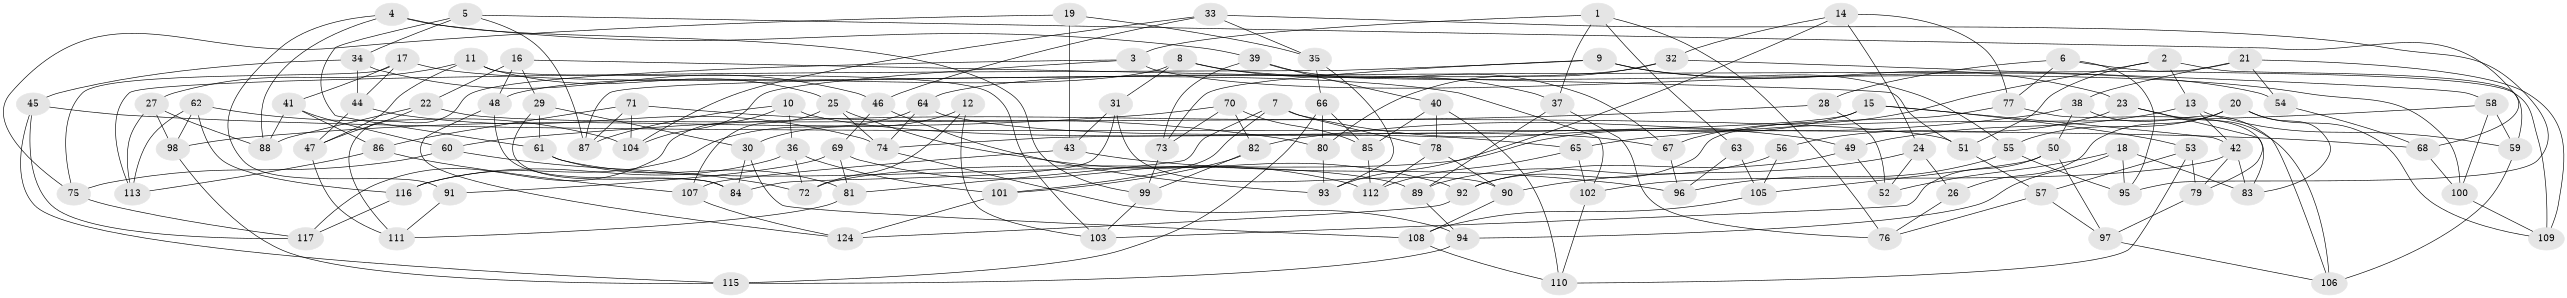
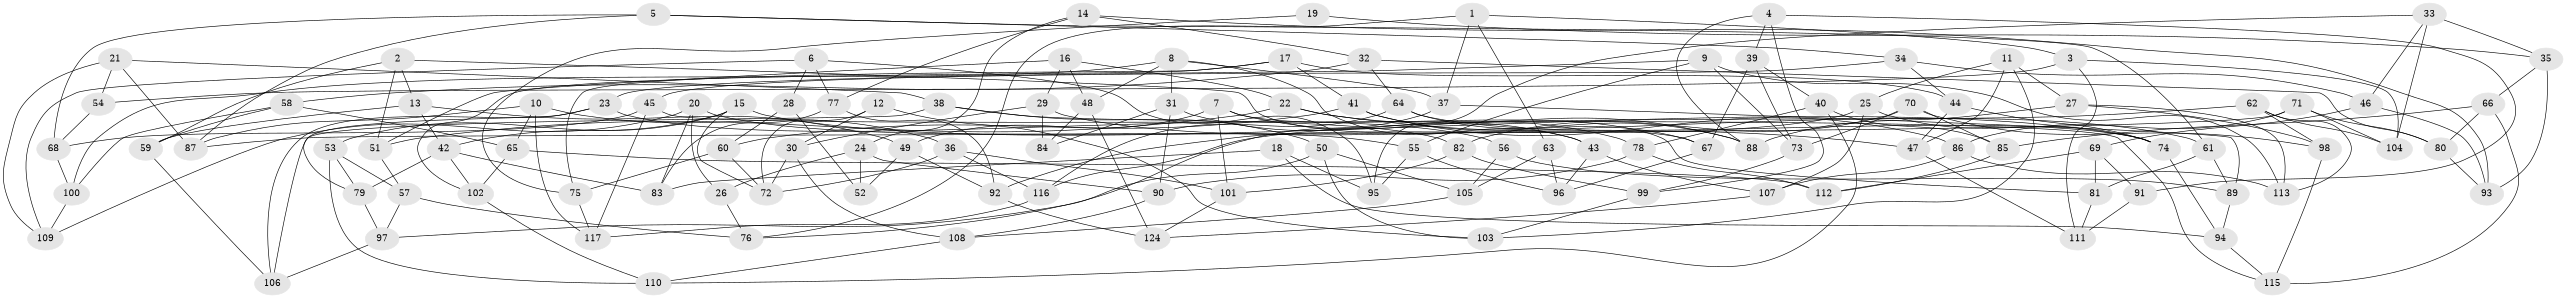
edge "19" -- "43": now "8" -- "43"
edge "18" -- "52": removed
edge "30" -- "84": now "30" -- "72"
